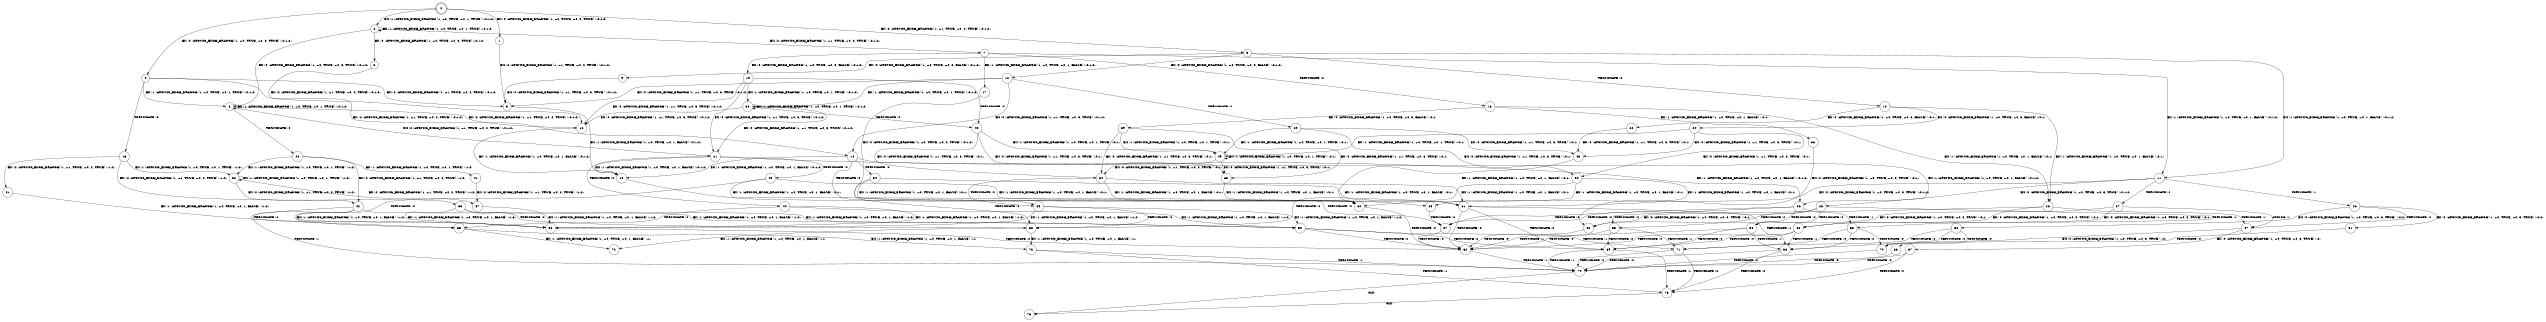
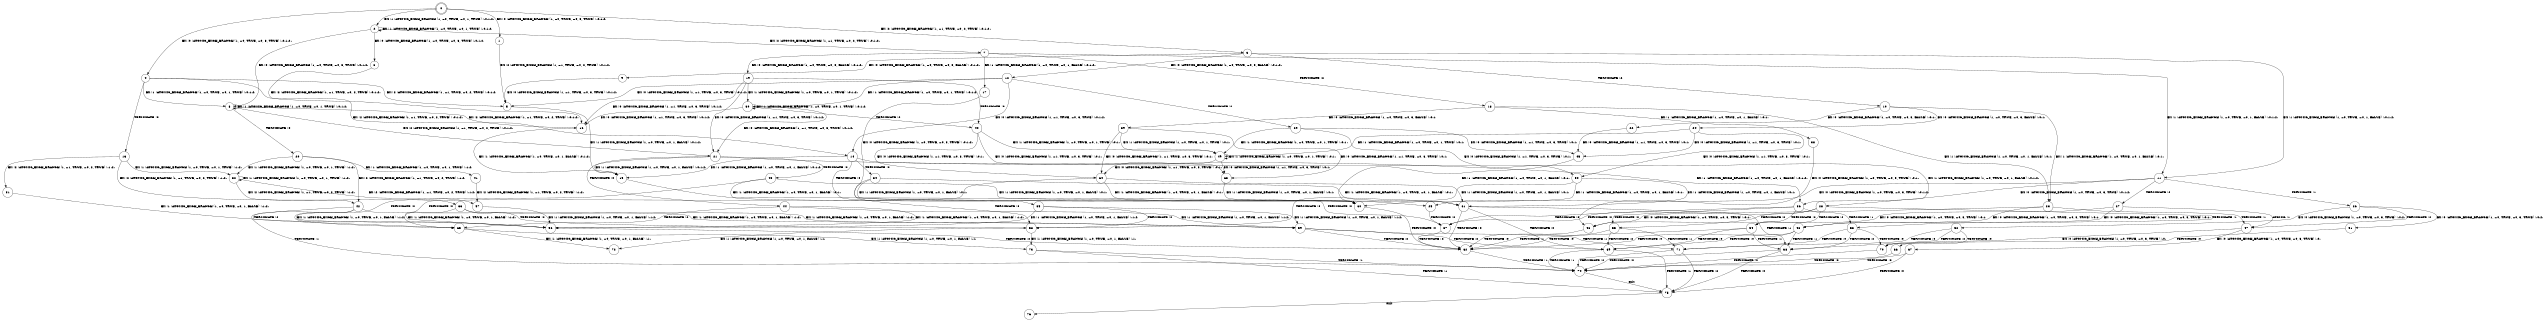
edge "64" -> "35": now "64" -> "65"
edge "74" -> "76": now "74" -> "75"
